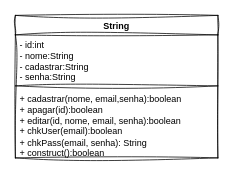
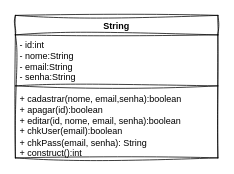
node "- id:int - nome:String - cadastrar:String - senha:String": label "- id:int - nome:String - cadastrar:String - senha:String" -> "- id:int - nome:String - email:String - senha:String"
node "+ cadastrar(nome, email,senha):boolean + apagar(id):boolean + editar(id, nome, email, senha):boolean + chkUser(email):boolean + chkPass(email, senha): String + construct():boolean": label "+ cadastrar(nome, email,senha):boolean + apagar(id):boolean + editar(id, nome, email, senha):boolean + chkUser(email):boolean + chkPass(email, senha): String + construct():boolean" -> "+ cadastrar(nome, email,senha):boolean + apagar(id):boolean + editar(id, nome, email, senha):boolean + chkUser(email):boolean + chkPass(email, senha): String + construct():int"
